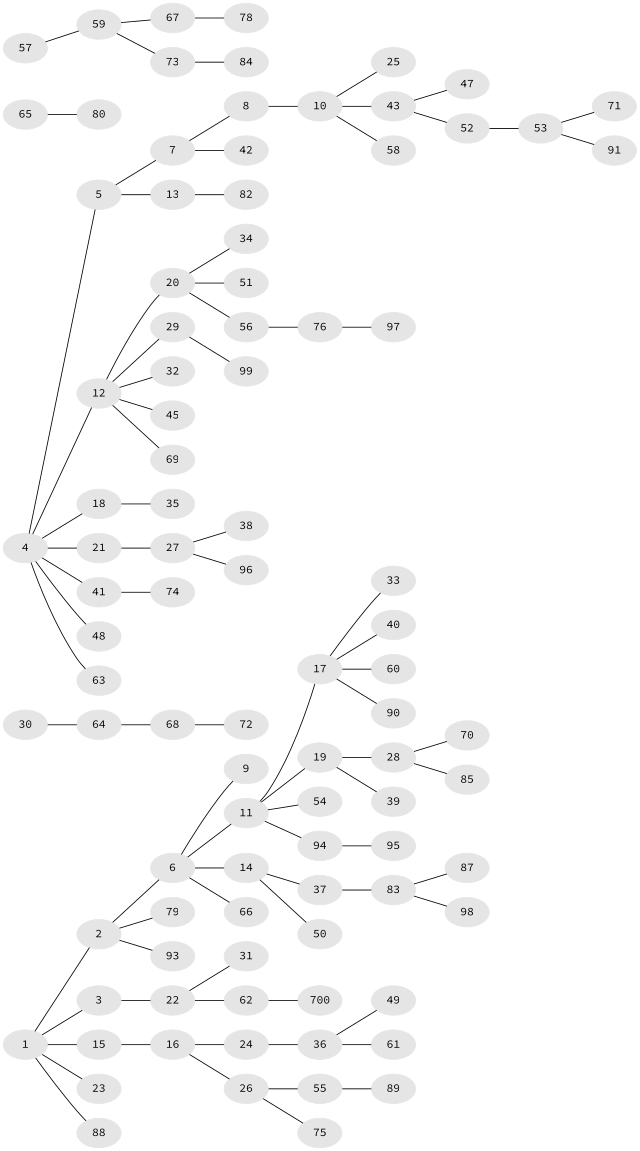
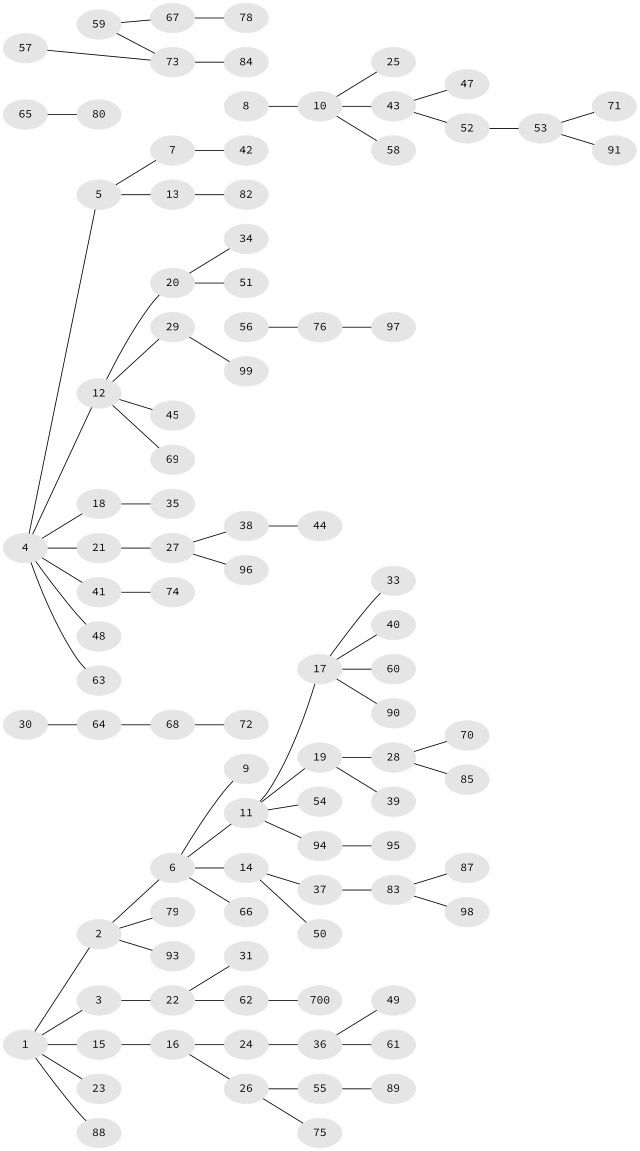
edge "59" -- "57": now "73" -- "57"
edge "8" -- "7": removed
edge "20" -- "56": removed
node "32": removed
node "44": added
